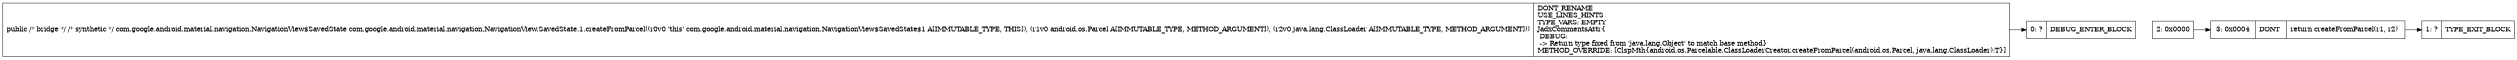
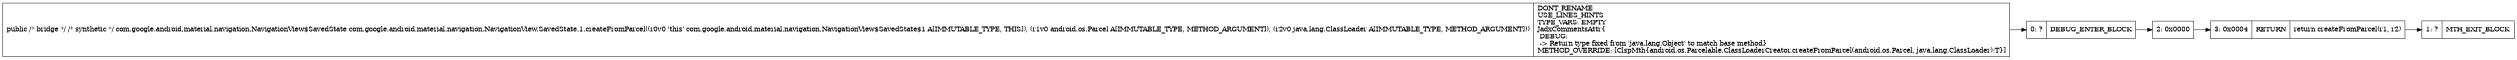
edge "0: ?" -> "2: 0x0000": added
node "3: 0x0004": text "DONT" -> "RETURN"
node "1: ?": text "TYPE_EXIT_BLOCK" -> "MTH_EXIT_BLOCK"
